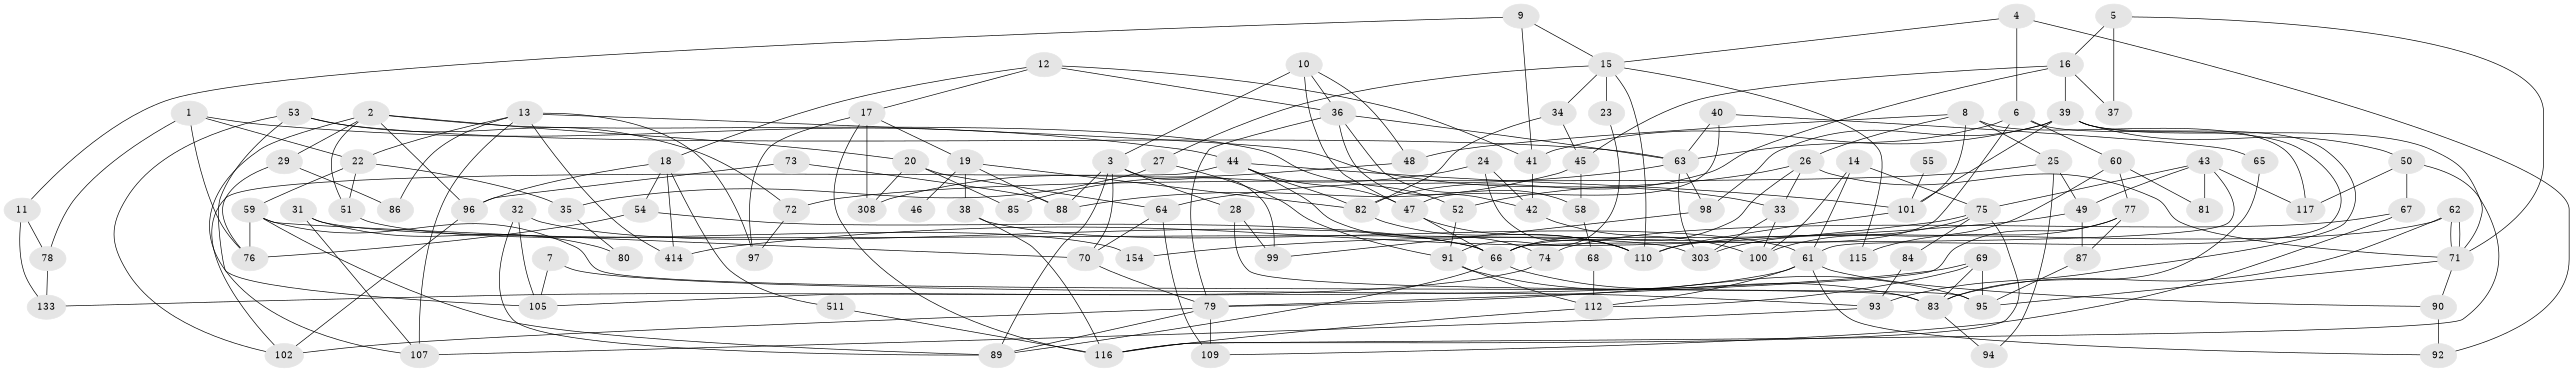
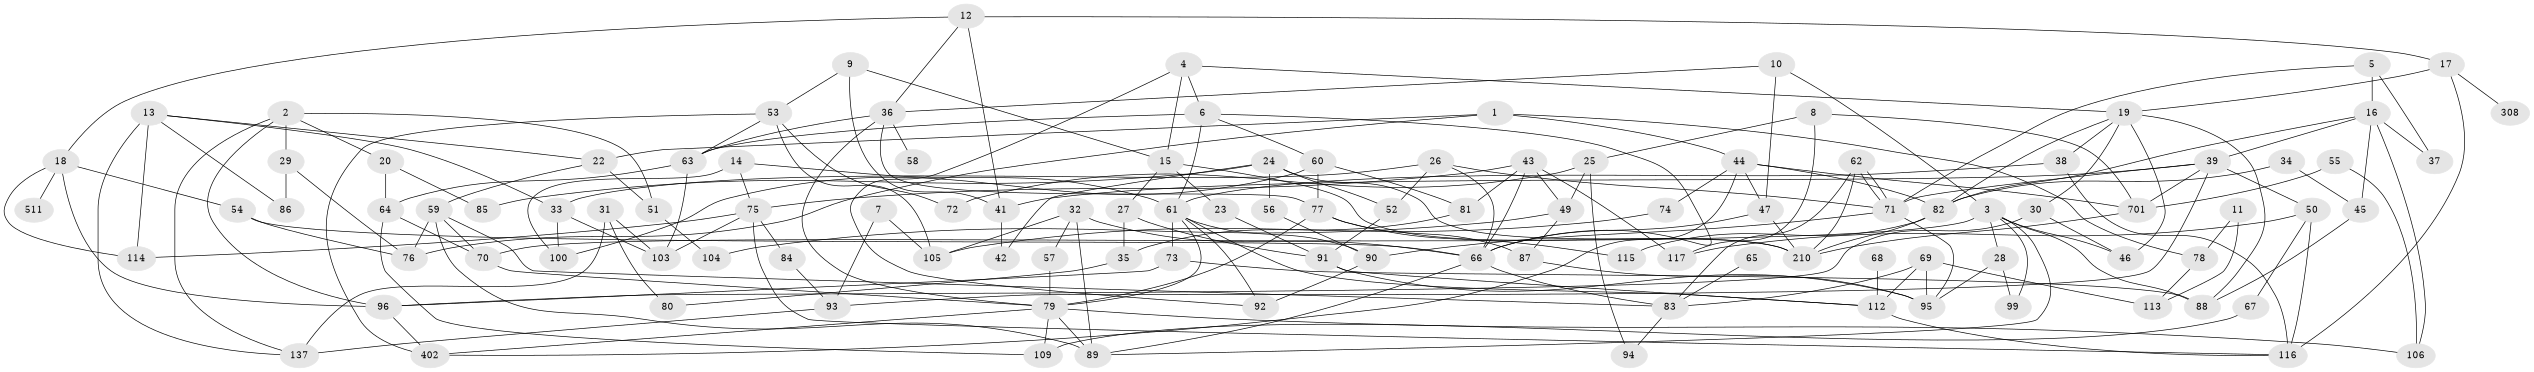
edge "9" -- "11": now "9" -- "53"
edge "15" -- "34": removed
edge "4" -- "19": added
edge "15" -- "115": now "82" -- "115"
node "40": removed
edge "2" -- "52": now "24" -- "52"
edge "8" -- "26": removed
node "48": removed
edge "22" -- "35": now "81" -- "35"
edge "20" -- "308": removed
edge "45" -- "58": removed
edge "36" -- "42": now "36" -- "77"
node "56": added
node "98": removed
node "101": label "101" -> "701"
node "30": added
edge "67" -- "74": removed
edge "61" -- "73": added
edge "58" -- "68": removed
edge "42" -- "100": removed
edge "3" -- "46": added
node "414": label "414" -> "114"
node "97": removed
node "57": added
node "154": label "154" -> "104"
node "110": label "110" -> "210"
node "303": label "303" -> "103"
node "133": label "133" -> "113"
edge "511" -- "116": removed
node "102": label "102" -> "402"
node "107": label "107" -> "137"
node "106": added
